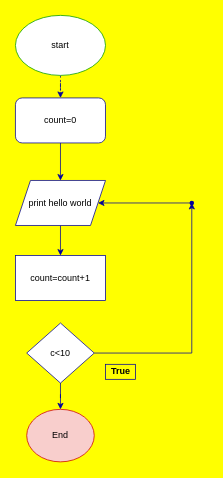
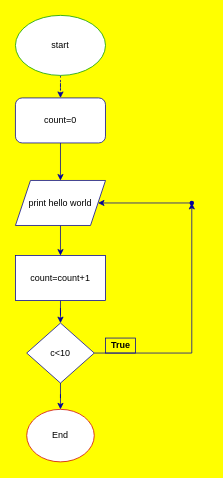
edge "count=count+1" -> "c<10": added
node "True": moved (120, 372) -> (120, 345)
node "End": fillcolor #f8cecc -> #ffffff
